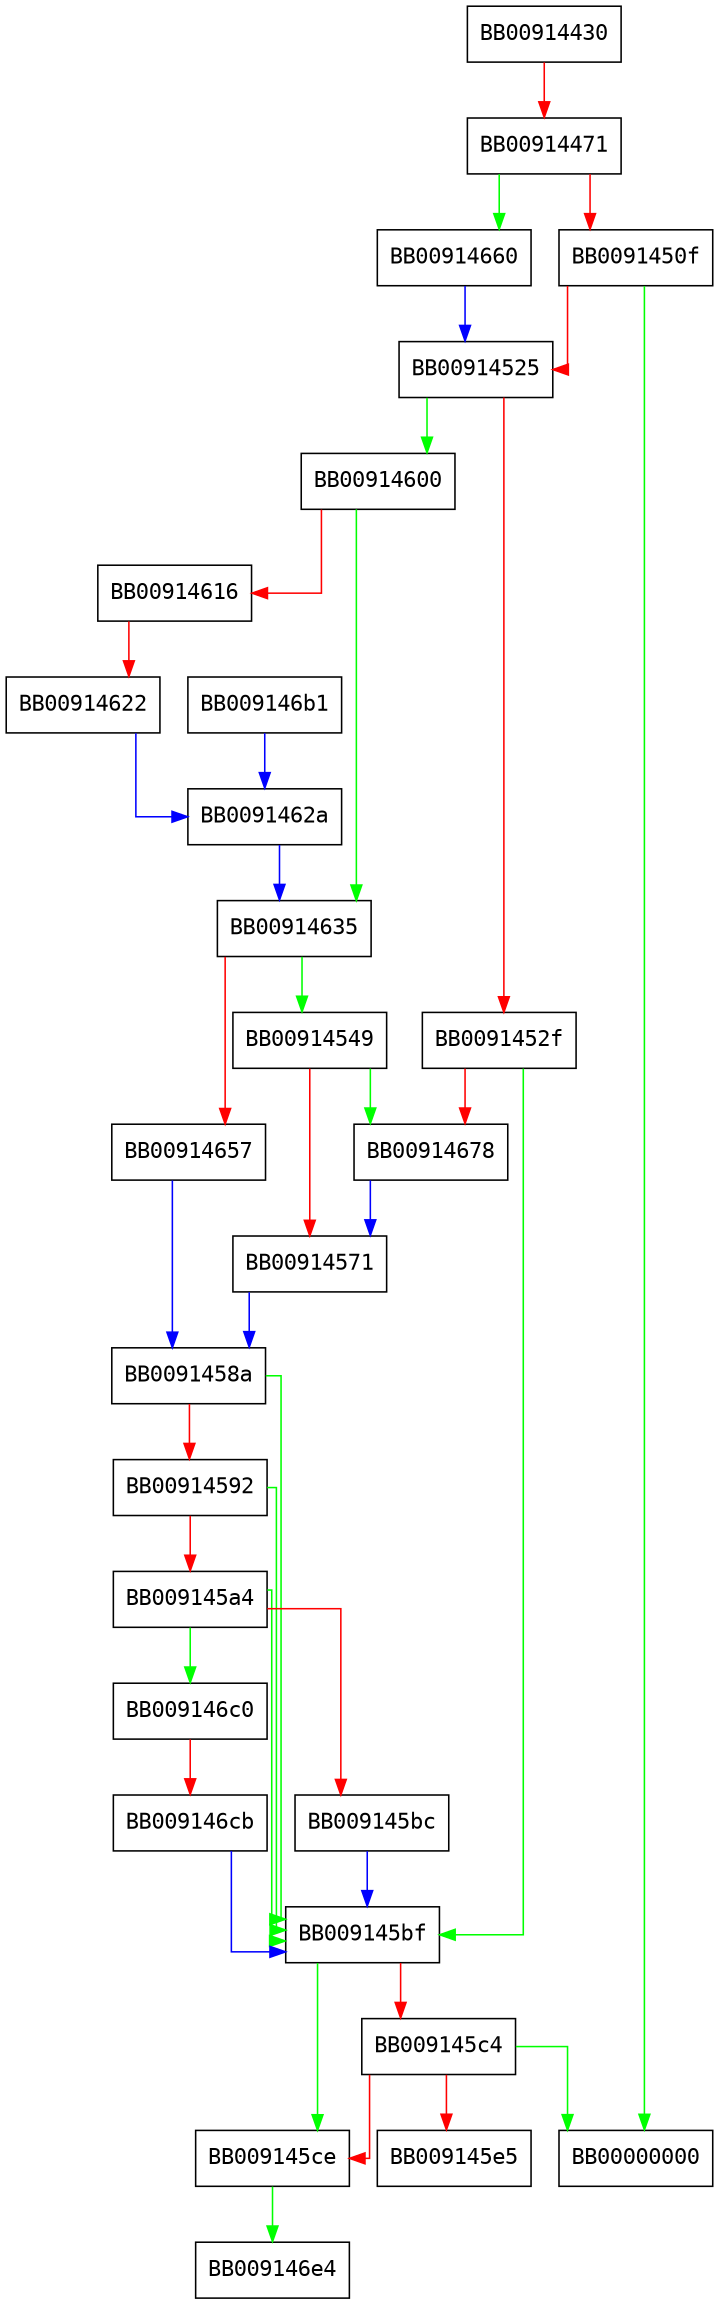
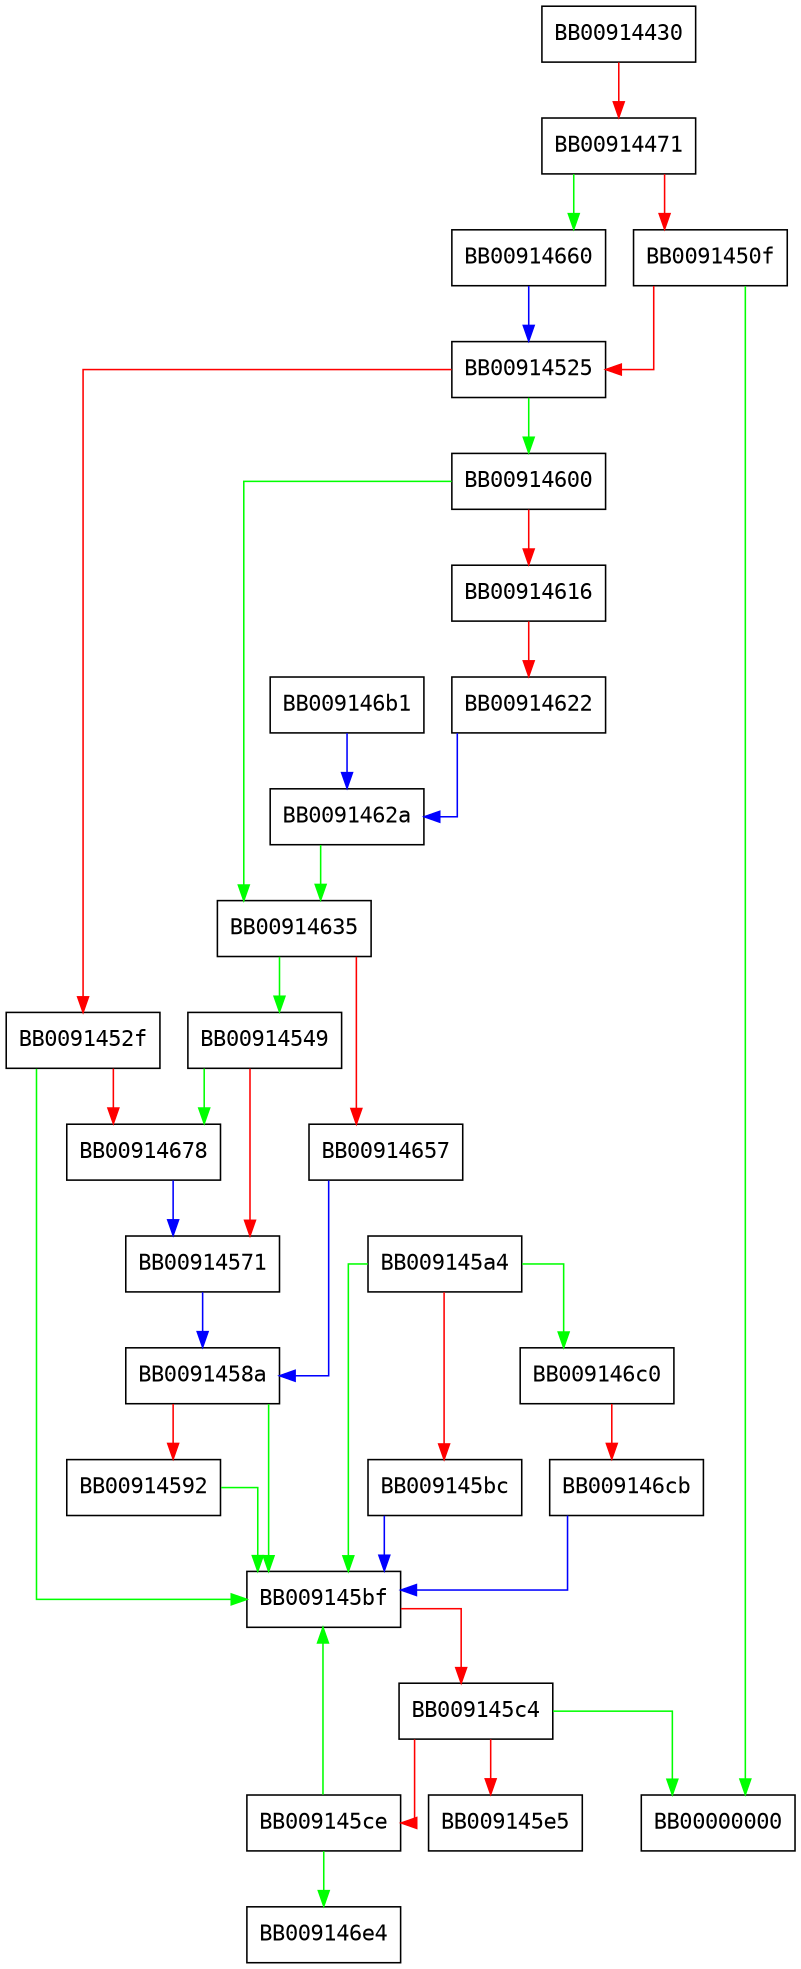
edge "BB0091462a" -> "BB00914635": color blue -> green
edge "BB00914592" -> "BB009145a4": removed
edge "BB009145bf" -> "BB009145ce": reversed
